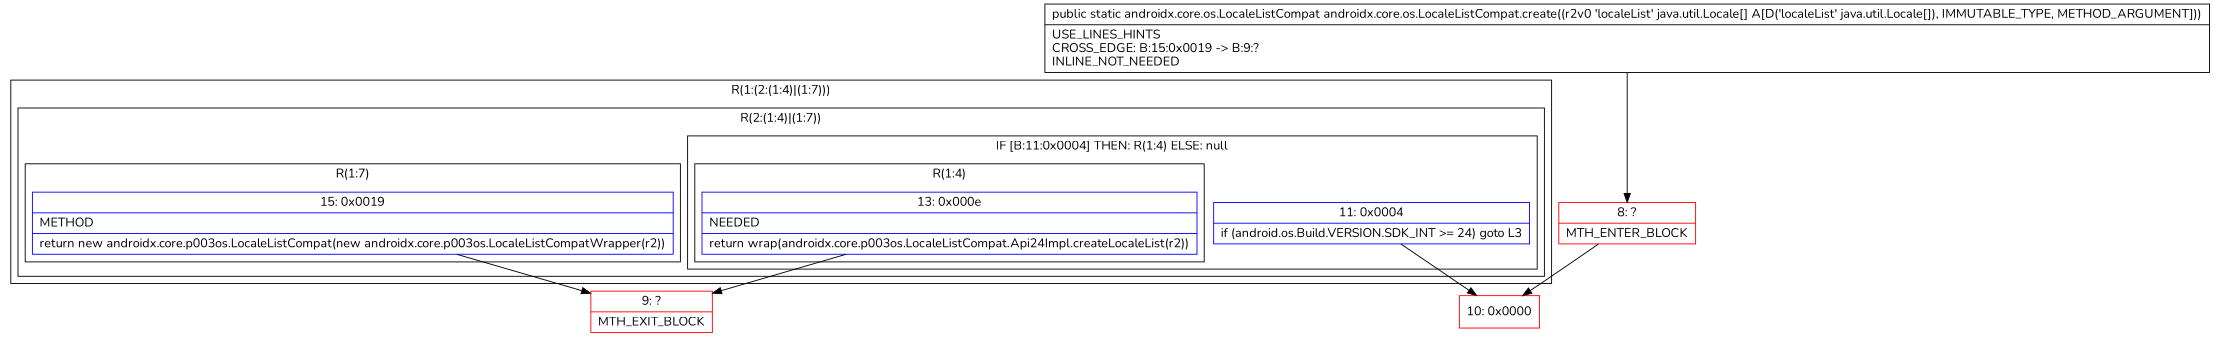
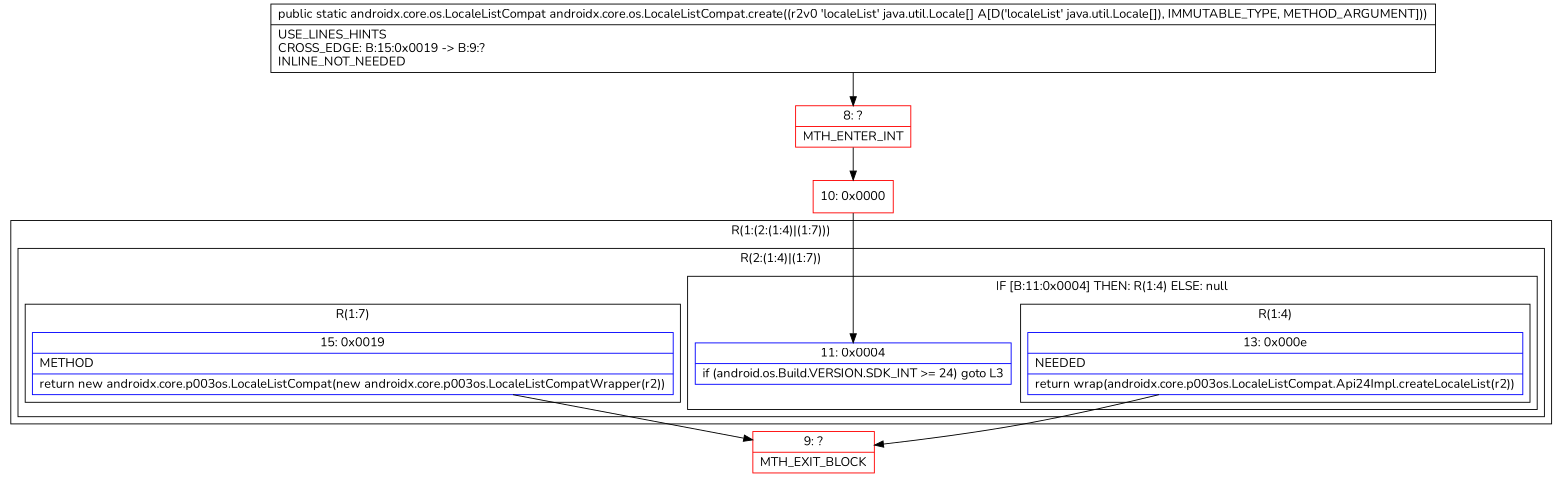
node "8: ?": text "MTH_ENTER_BLOCK" -> "MTH_ENTER_INT"
edge "11: 0x0004" -> "10: 0x0000": reversed
